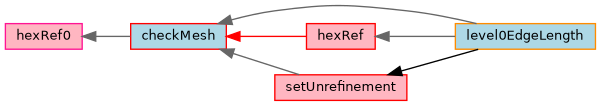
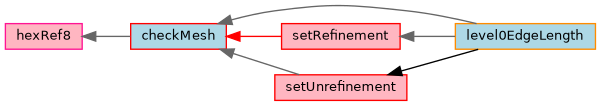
node "hexRef0": label "hexRef0" -> "hexRef8"
node "hexRef": label "hexRef" -> "setRefinement"
